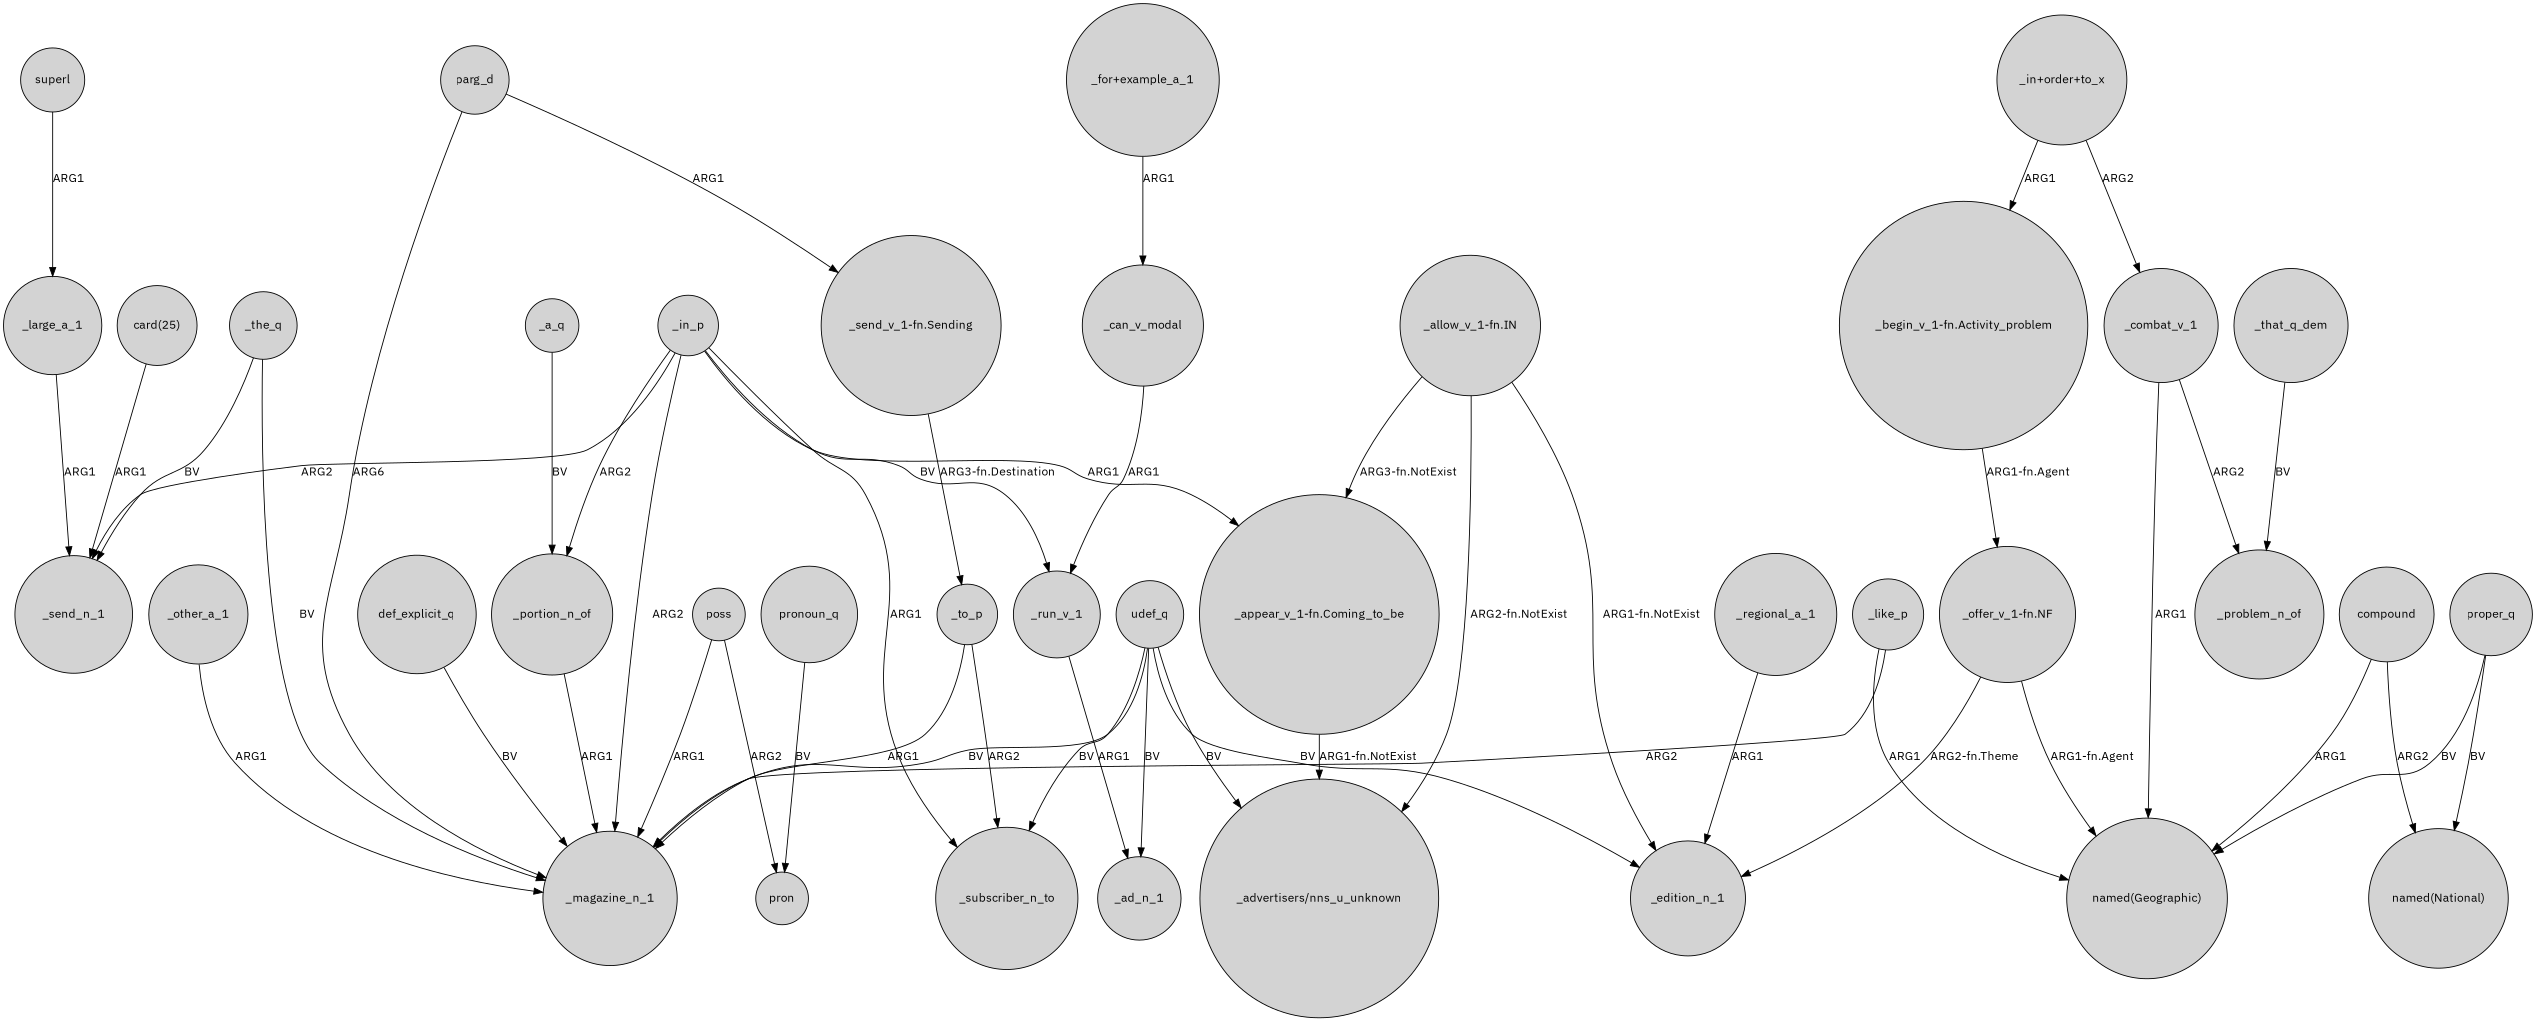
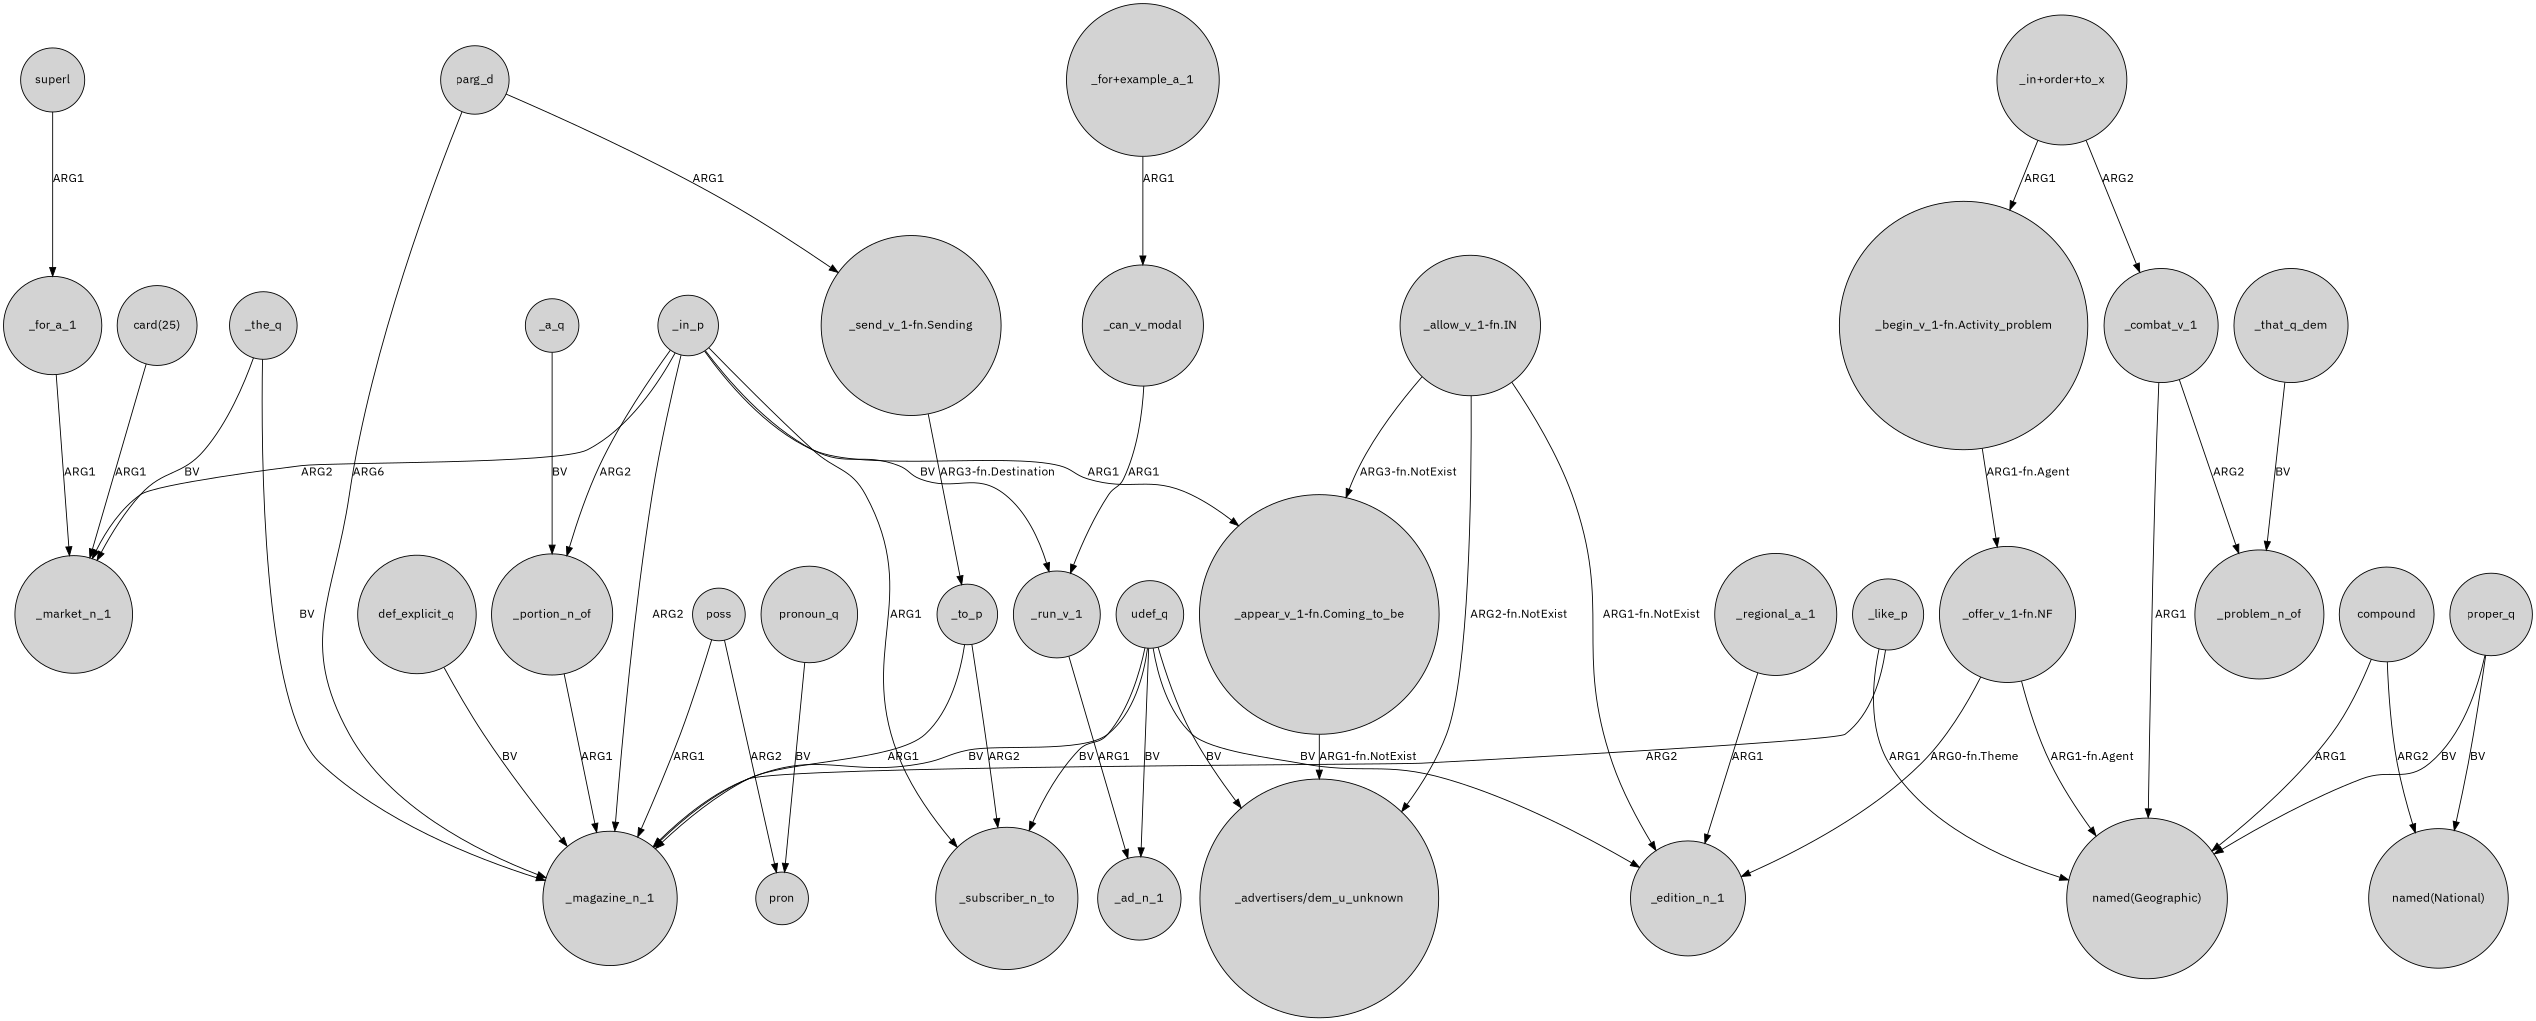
node "_large_a_1": label "_large_a_1" -> "_for_a_1"
node "_send_n_1": label "_send_n_1" -> "_market_n_1"
node "_other_a_1": removed
edge "_offer_v_1-fn.NF" -> "_edition_n_1": label "ARG2-fn.Theme" -> "ARG0-fn.Theme"
node "_advertisers/nns_u_unknown": label "_advertisers/nns_u_unknown" -> "_advertisers/dem_u_unknown"
